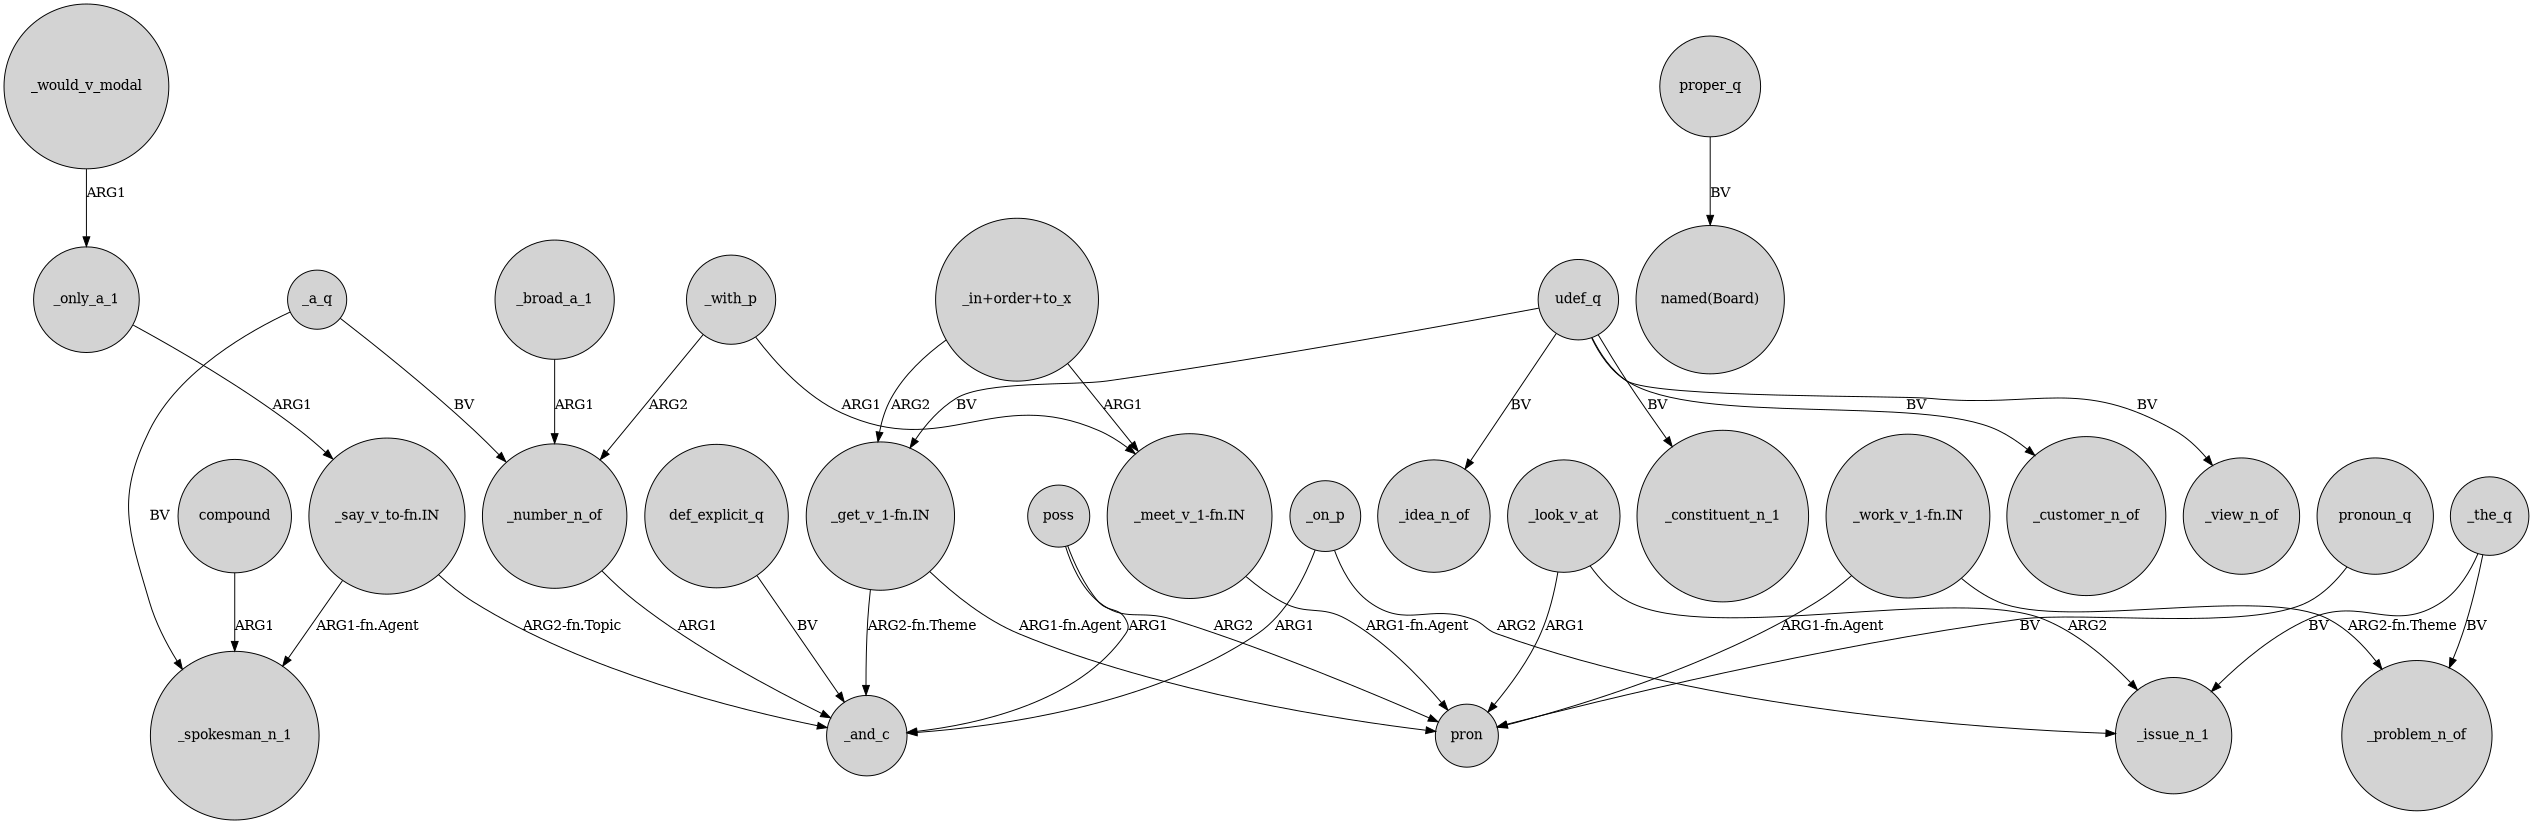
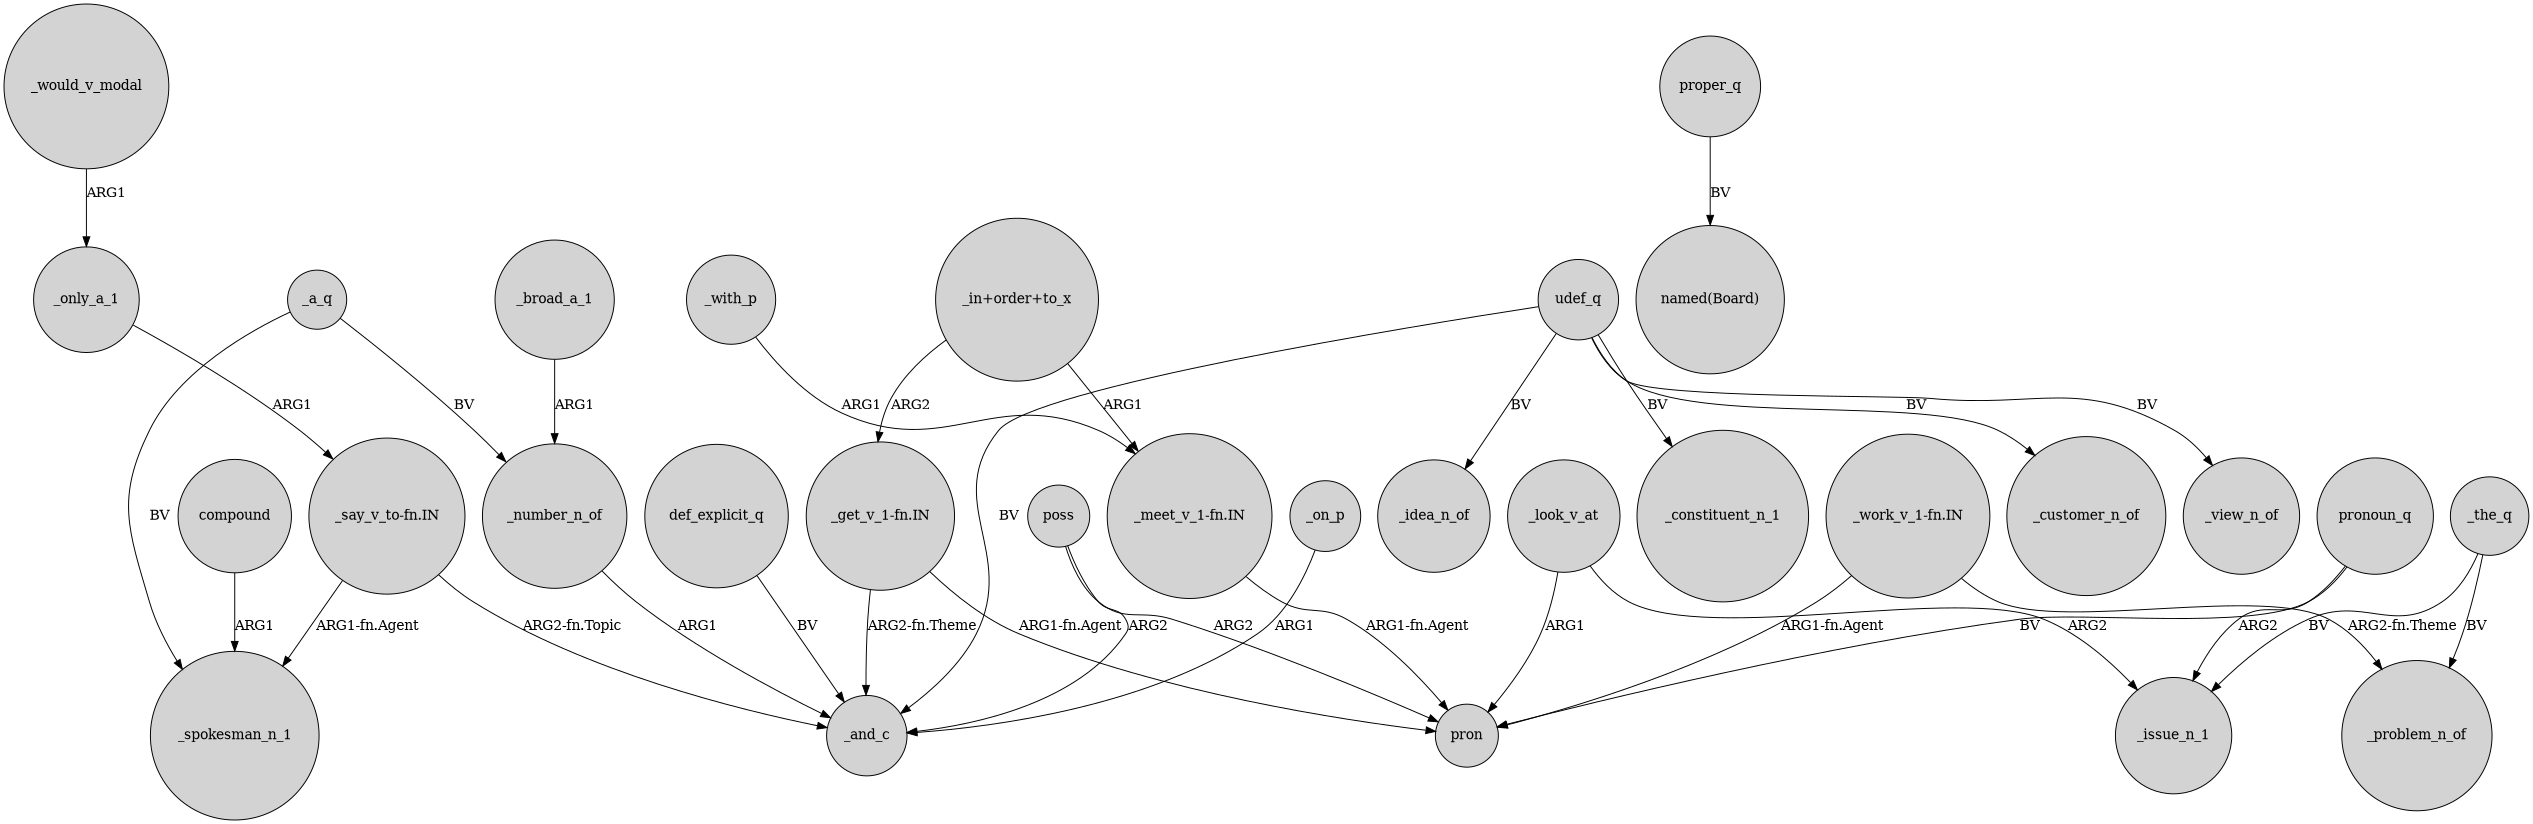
edge "udef_q" -> "_get_v_1-fn.IN": now "udef_q" -> "_and_c"
edge "_with_p" -> "_number_n_of": removed, label "ARG2"
edge "poss" -> "_and_c": label "ARG1" -> "ARG2"
edge "_on_p" -> "_issue_n_1": now "pronoun_q" -> "_issue_n_1"
